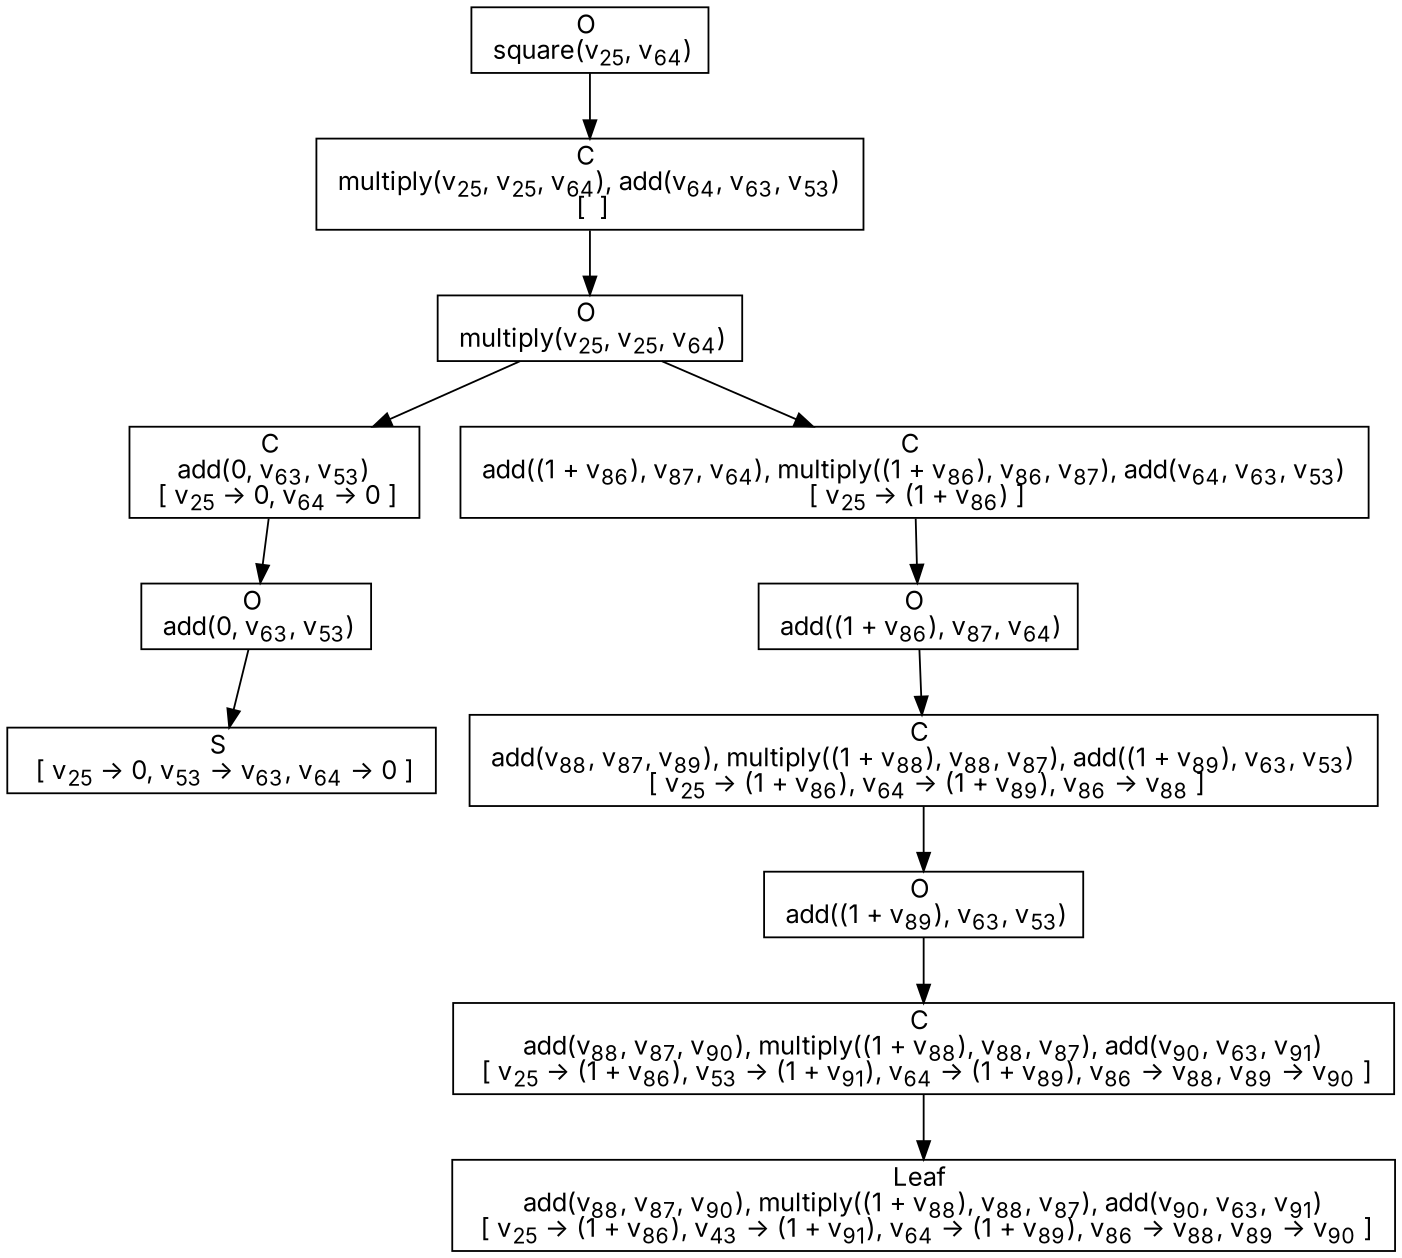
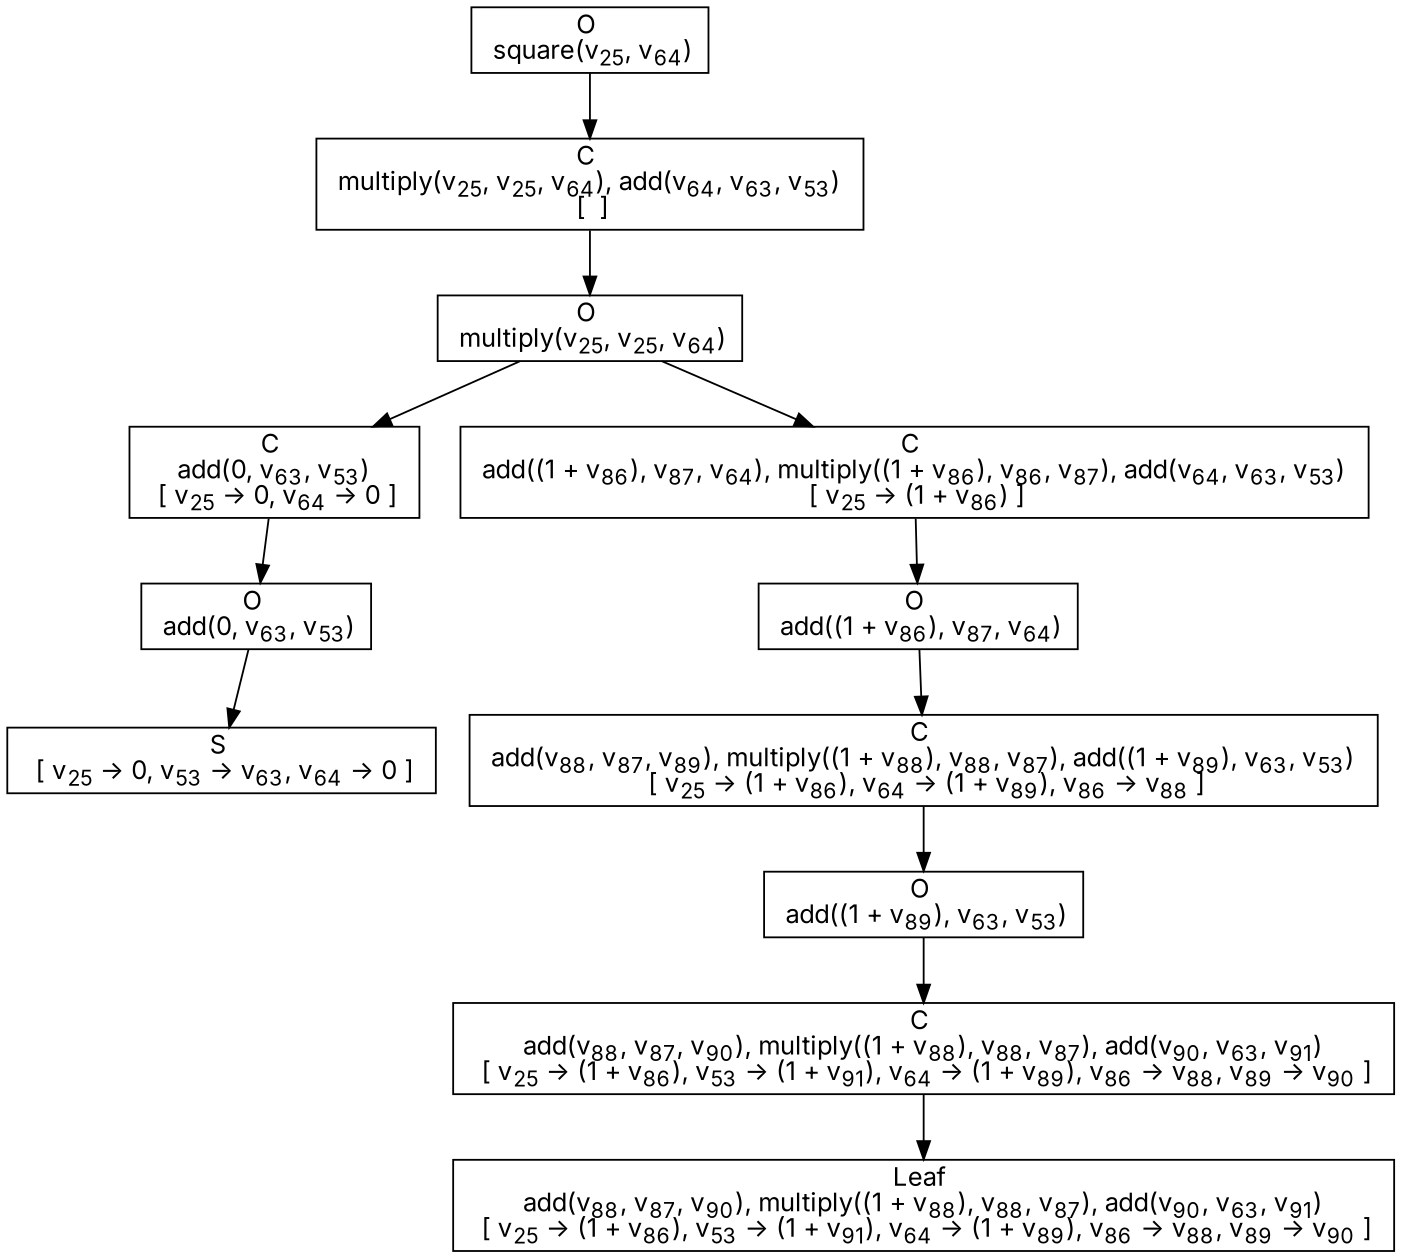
node "Leaf": text "43" -> "53"
